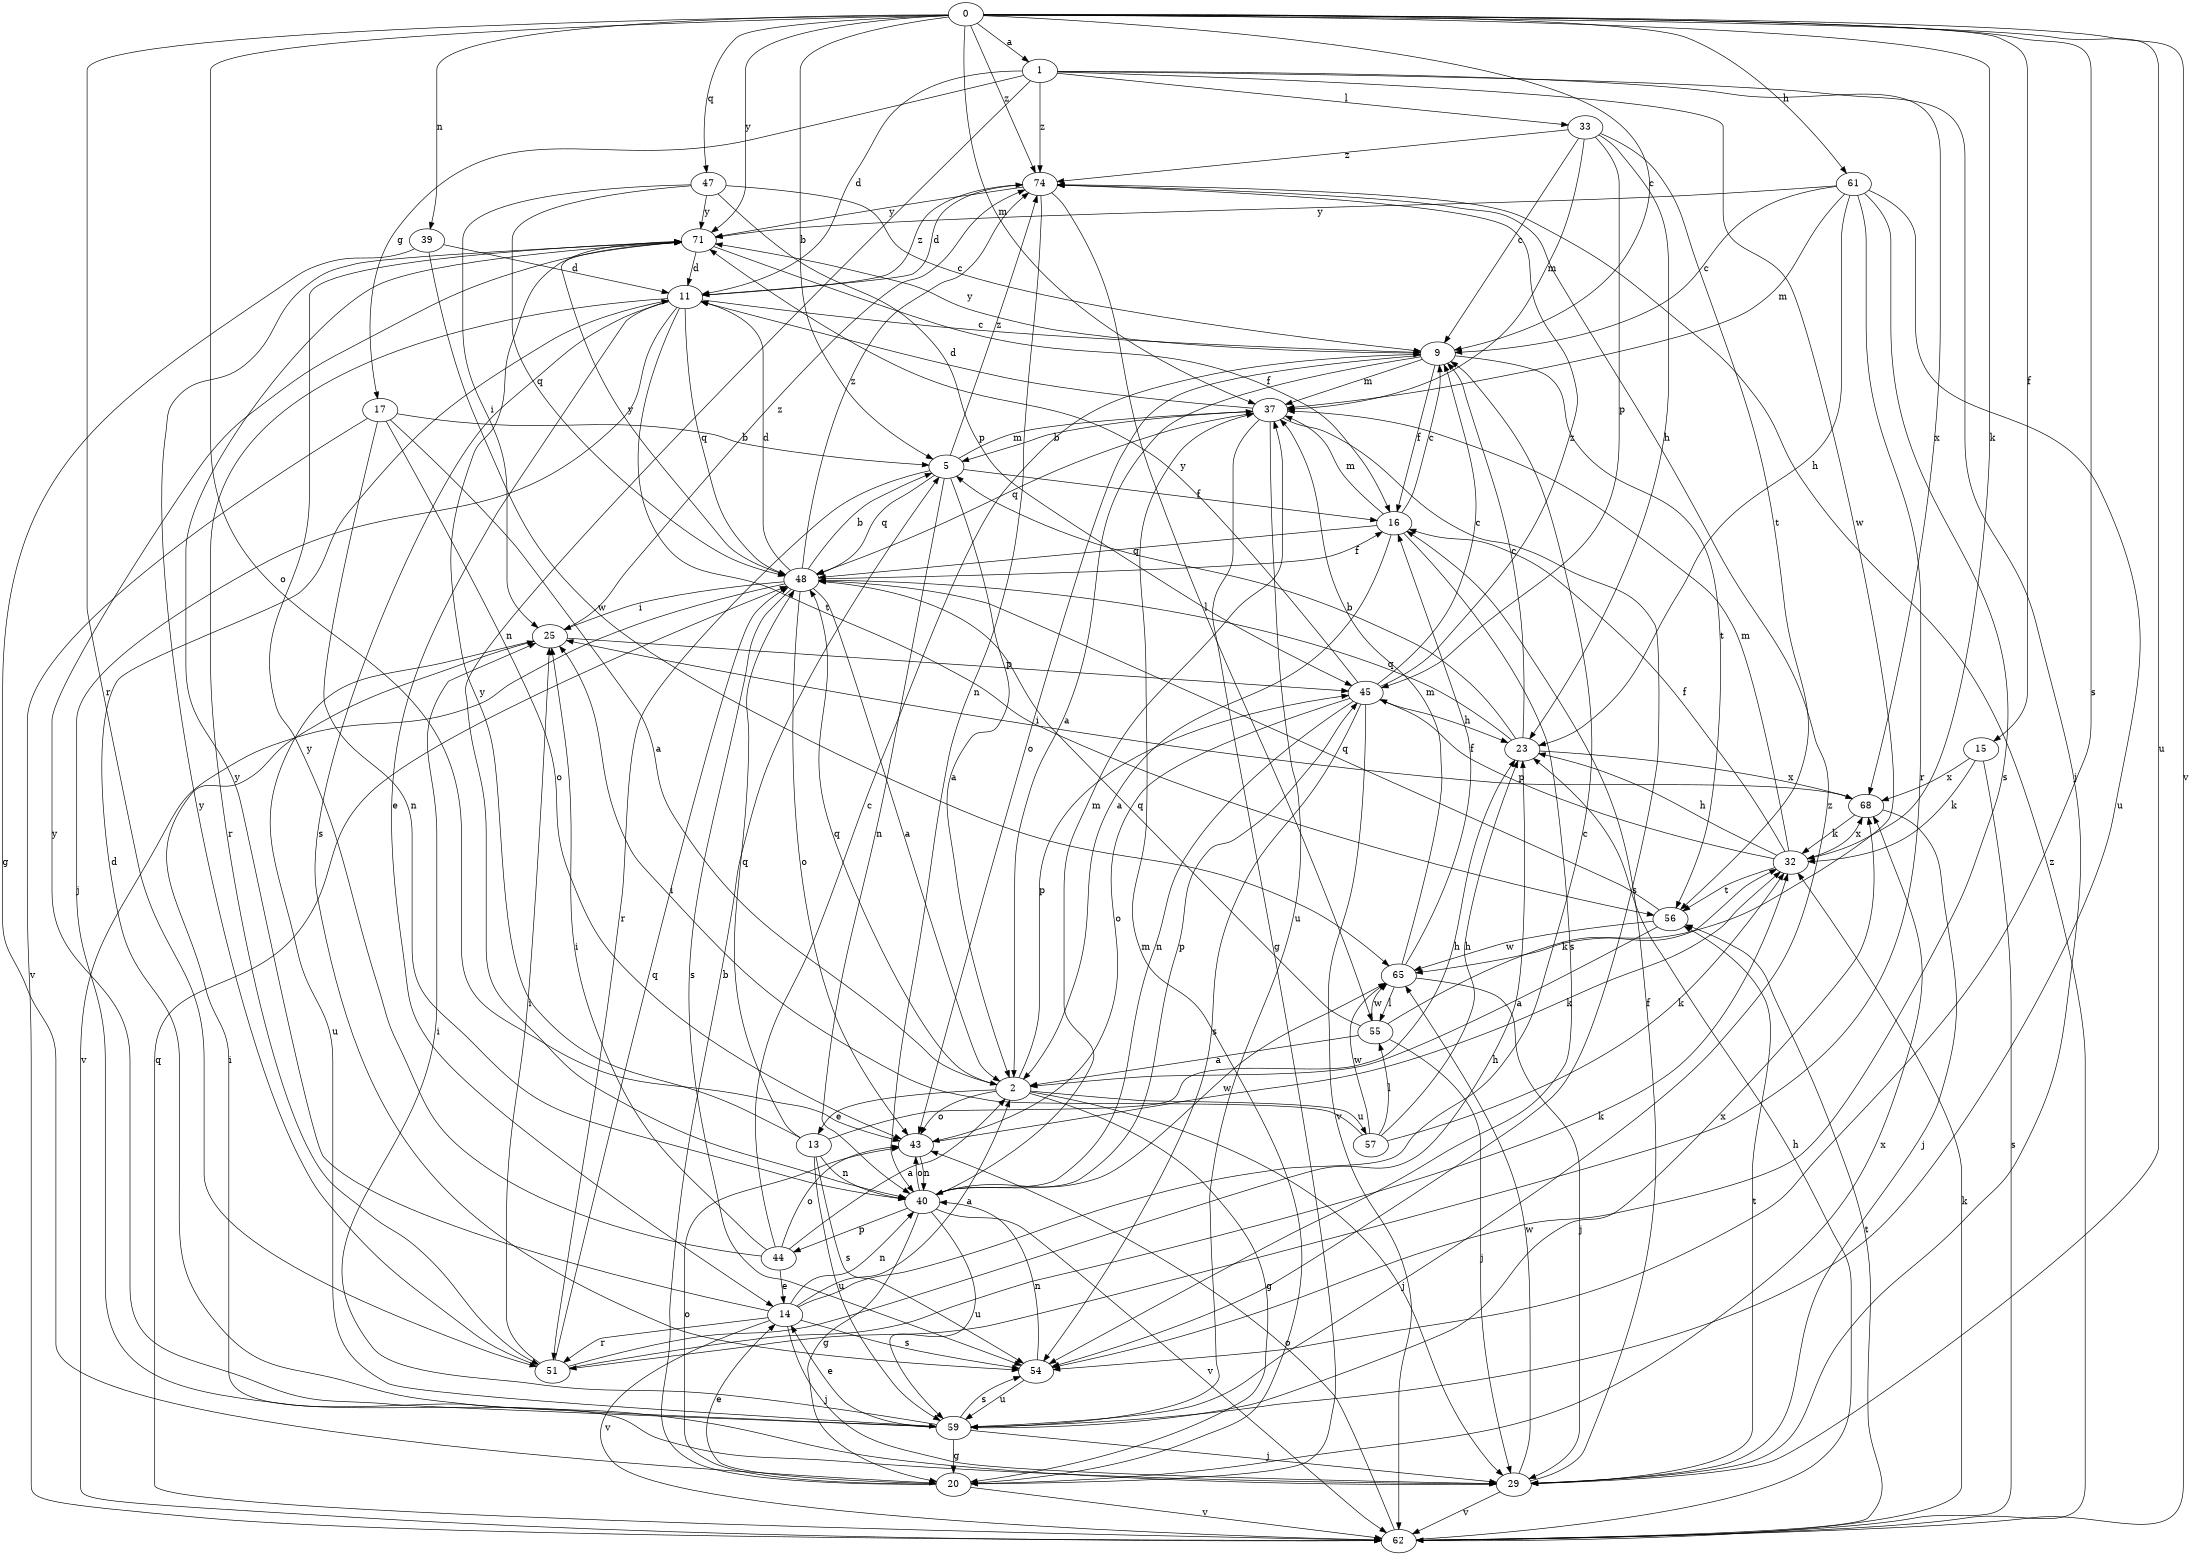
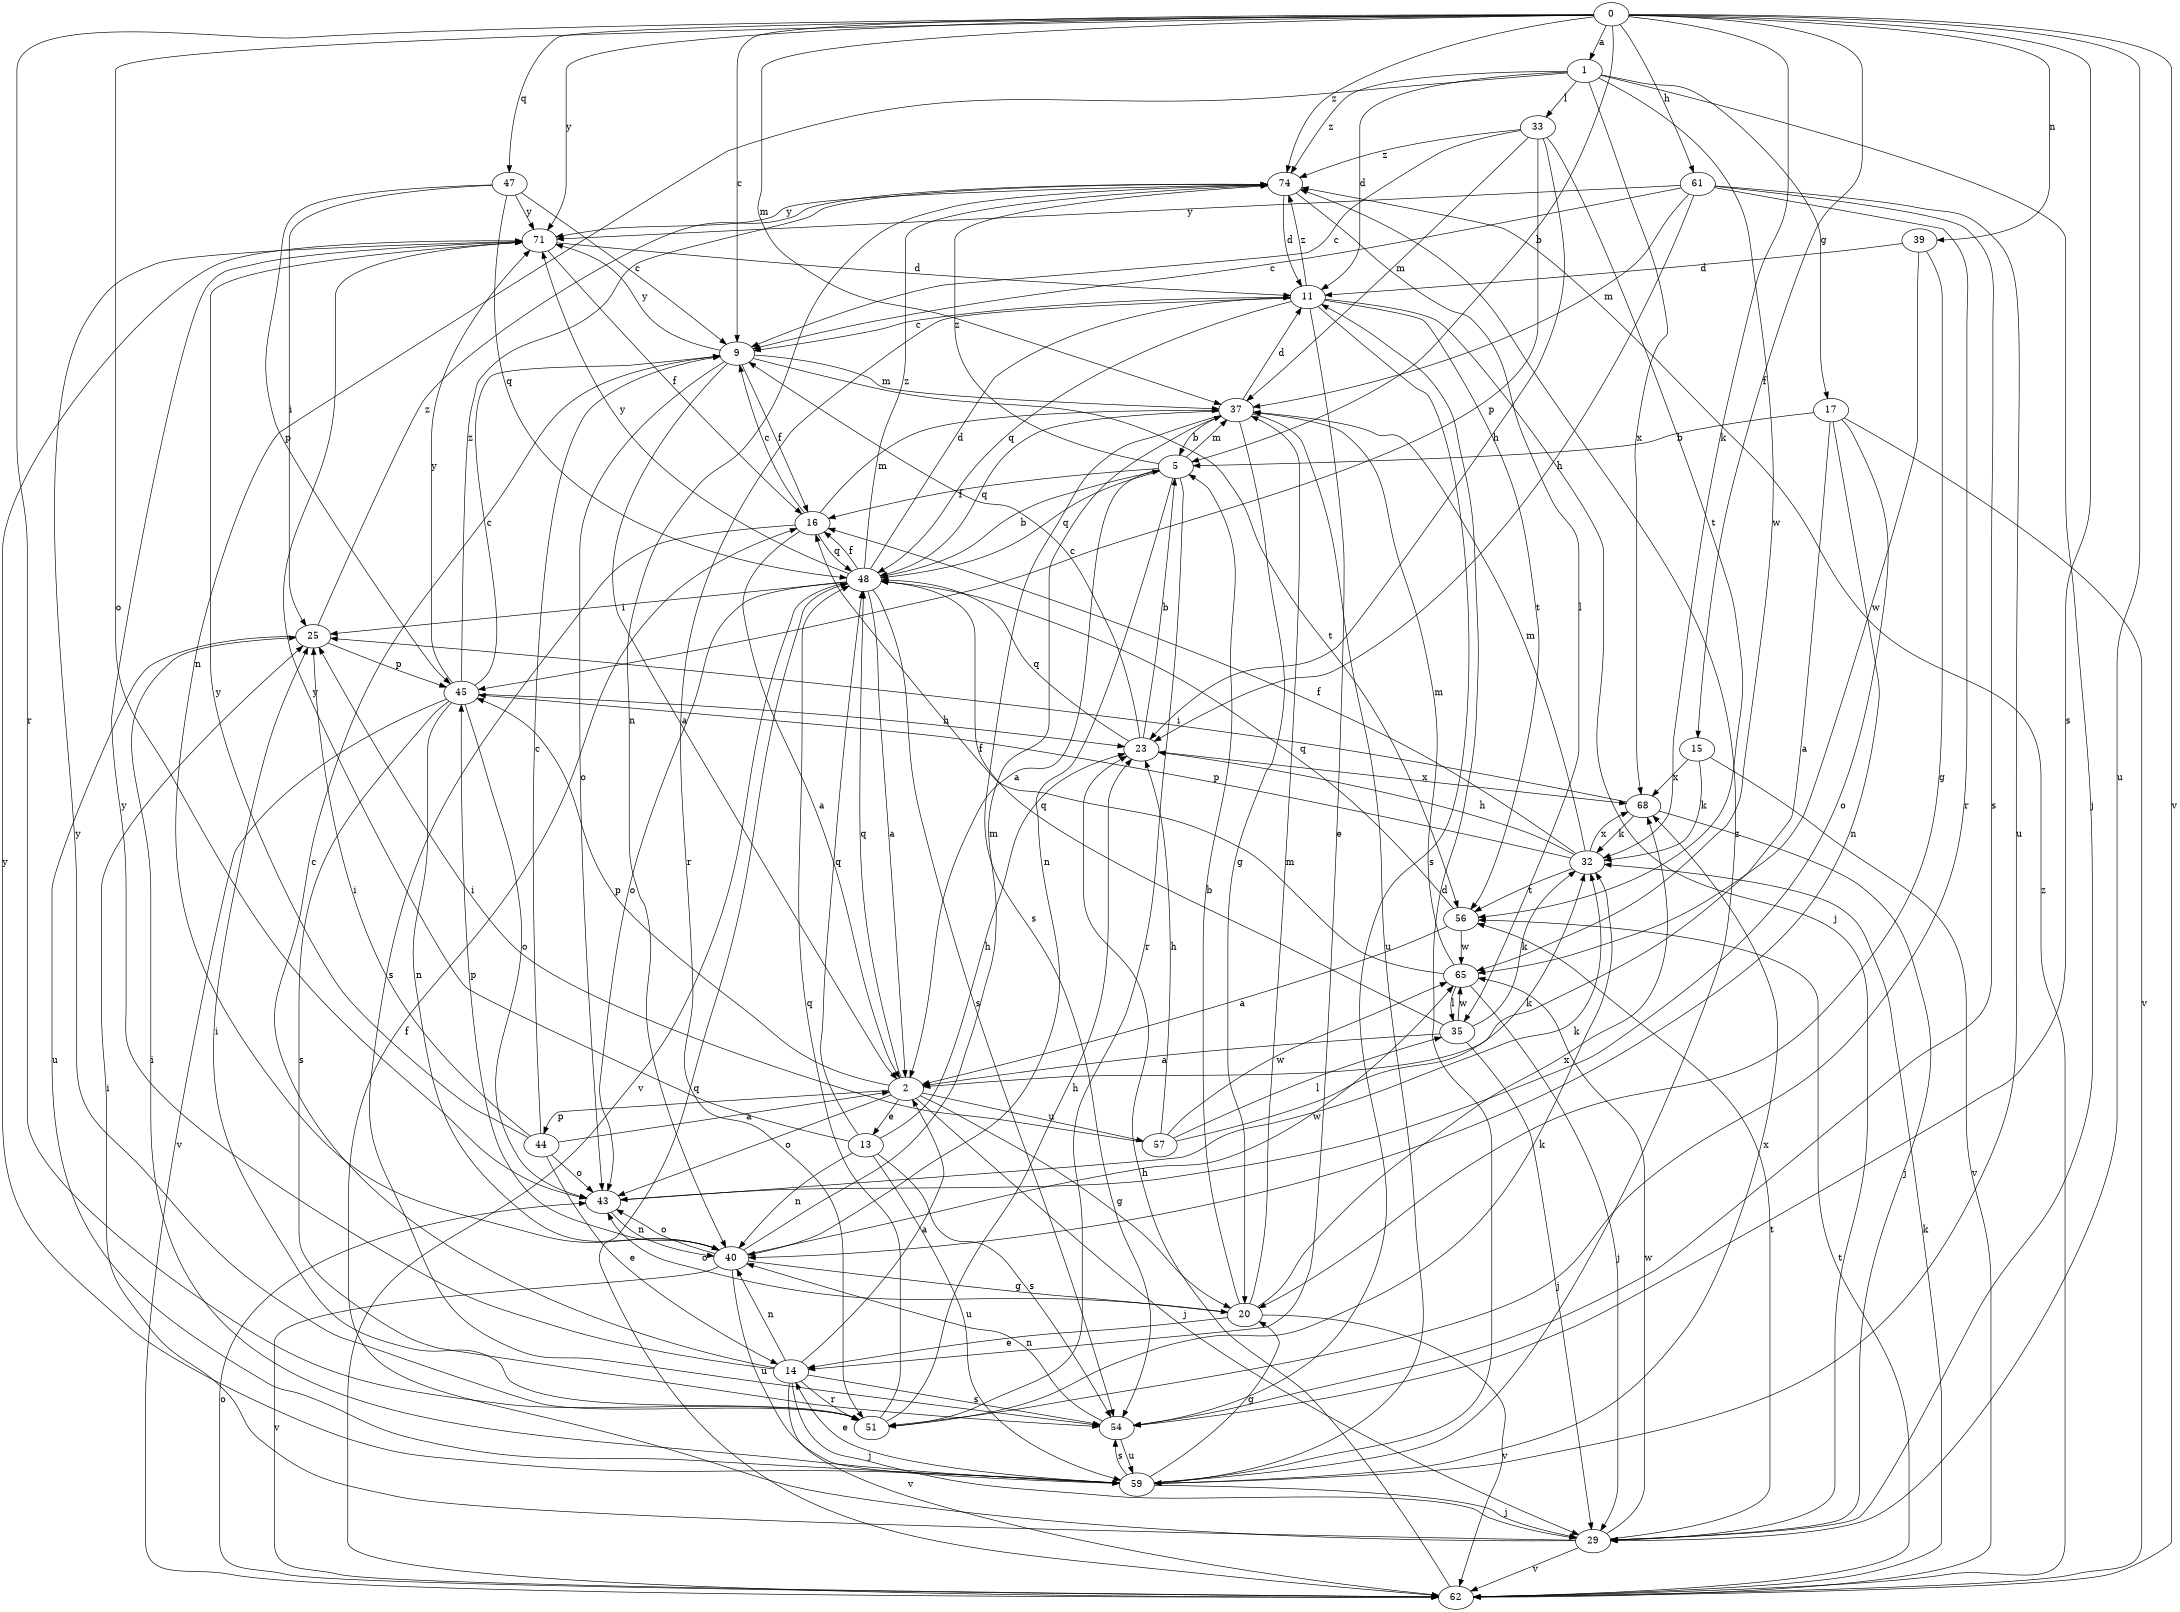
node "55": label "55" -> "35"
edge "15" -> "62": label "s" -> "v"
edge "40" -> "44": now "2" -> "44"
